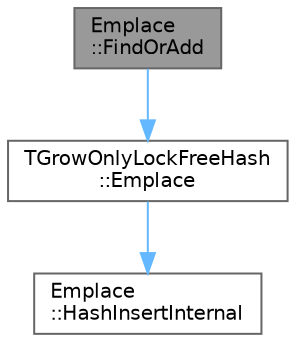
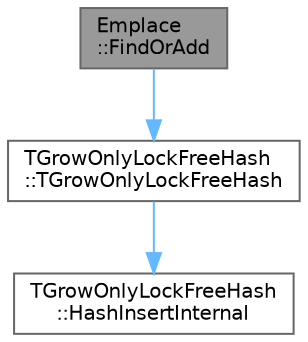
node "TGrowOnlyLockFreeHash ::Emplace": label "TGrowOnlyLockFreeHash ::Emplace" -> "TGrowOnlyLockFreeHash ::TGrowOnlyLockFreeHash"
node "Emplace ::HashInsertInternal": label "Emplace ::HashInsertInternal" -> "TGrowOnlyLockFreeHash ::HashInsertInternal"
